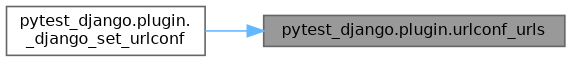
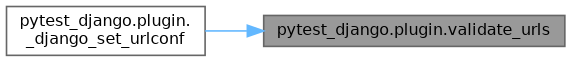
node "pytest_django.plugin.urlconf_urls": label "pytest_django.plugin.urlconf_urls" -> "pytest_django.plugin.validate_urls"
